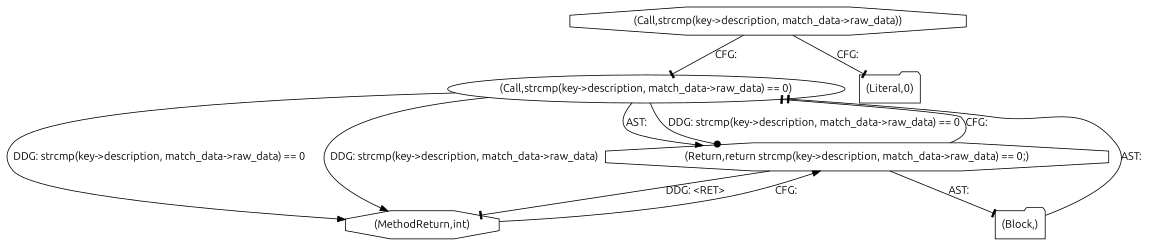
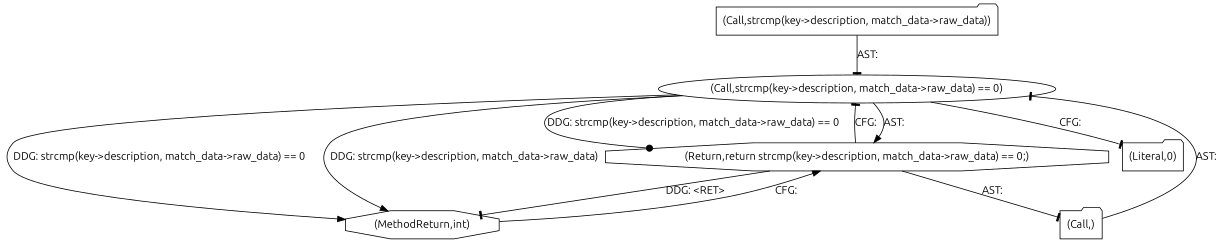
node "(Call,strcmp(key->description, match_data->raw_data))": shape octagon -> folder
edge "(Call,strcmp(key->description, match_data->raw_data))" -> "(Literal,0)": now "(Call,strcmp(key->description, match_data->raw_data) == 0)" -> "(Literal,0)"
edge "(Call,strcmp(key->description, match_data->raw_data))" -> "(Call,strcmp(key->description, match_data->raw_data) == 0)": label "CFG: " -> "AST: "
node "(Block,)": label "(Block,)" -> "(Call,)"
